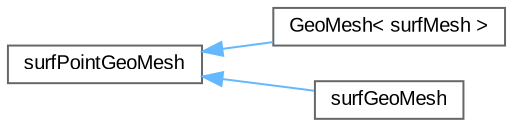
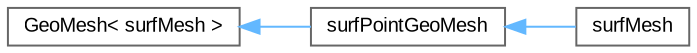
edge "GeoMesh< surfMesh >" -> "surfPointGeoMesh": reversed
node "surfGeoMesh": label "surfGeoMesh" -> "surfMesh"
